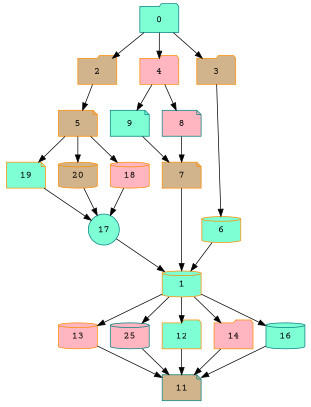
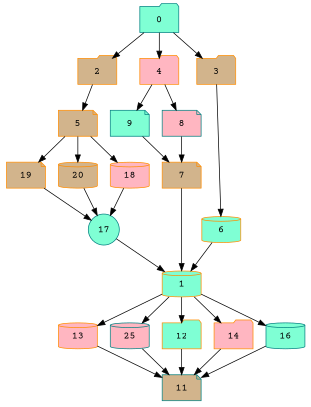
node "19": fillcolor aquamarine -> tan
